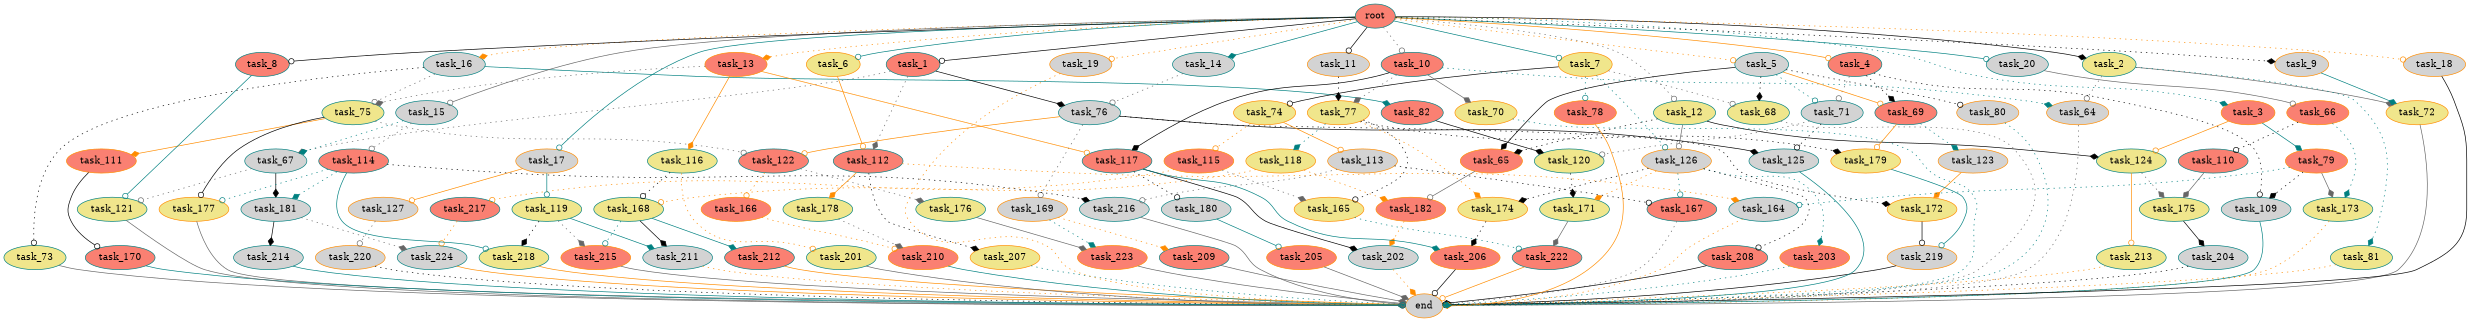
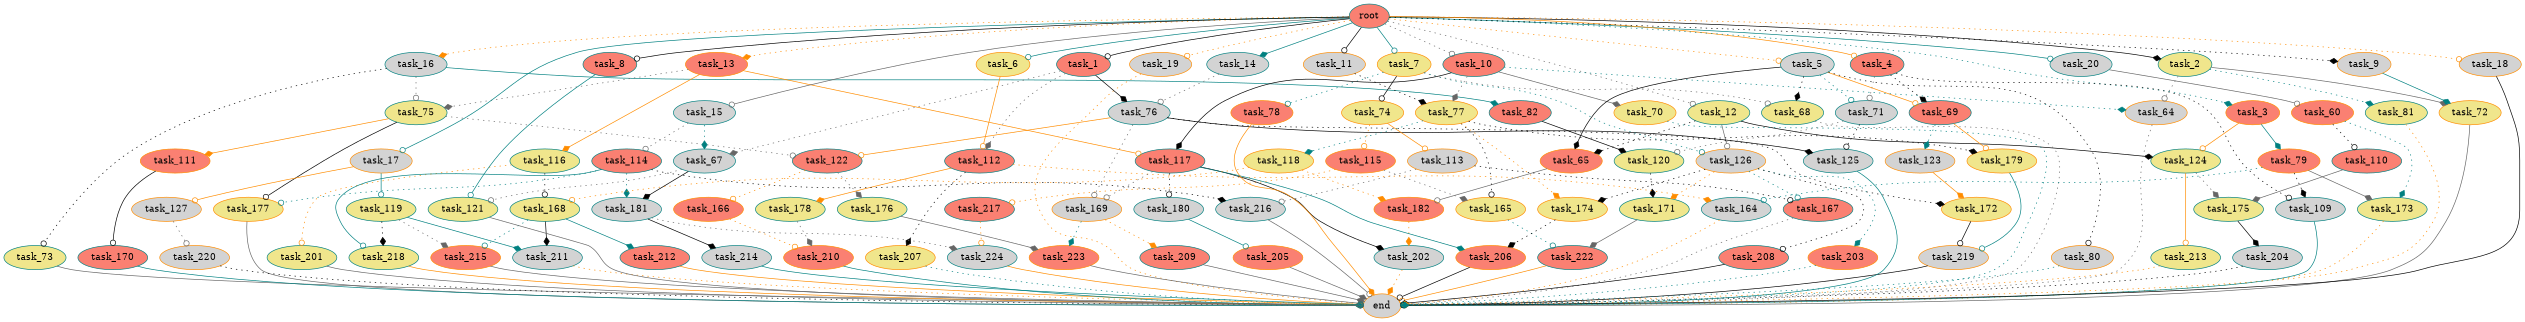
node "task_66": label "task_66" -> "task_60"
edge "task_117" -> "task_169": added
